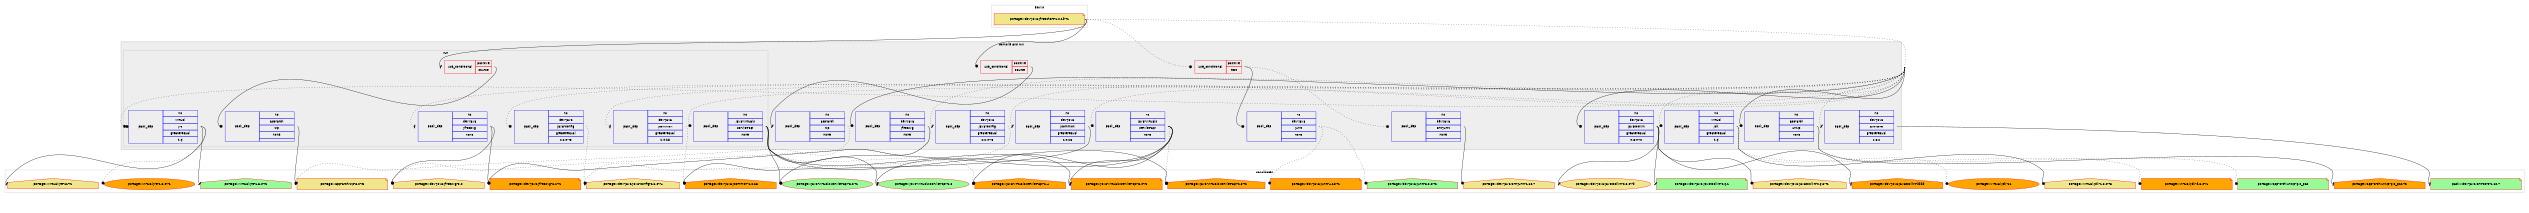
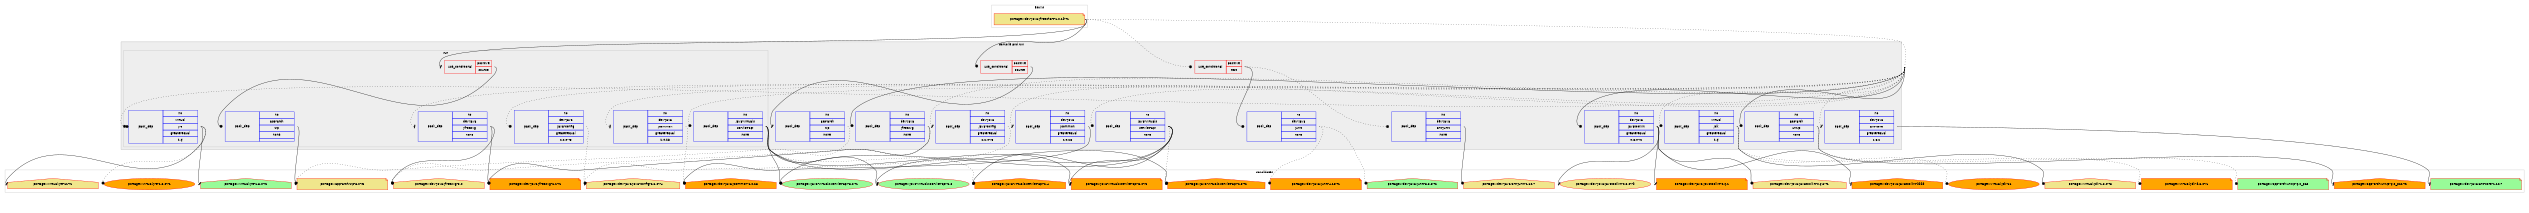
node "portage://dev-java/javatoolkit-0.6.1": fillcolor palegreen -> orange
node "pack://dev-java/ant-core-1.10.7": label "pack://dev-java/ant-core-1.10.7" -> "portage://dev-java/ant-core-1.10.7"
